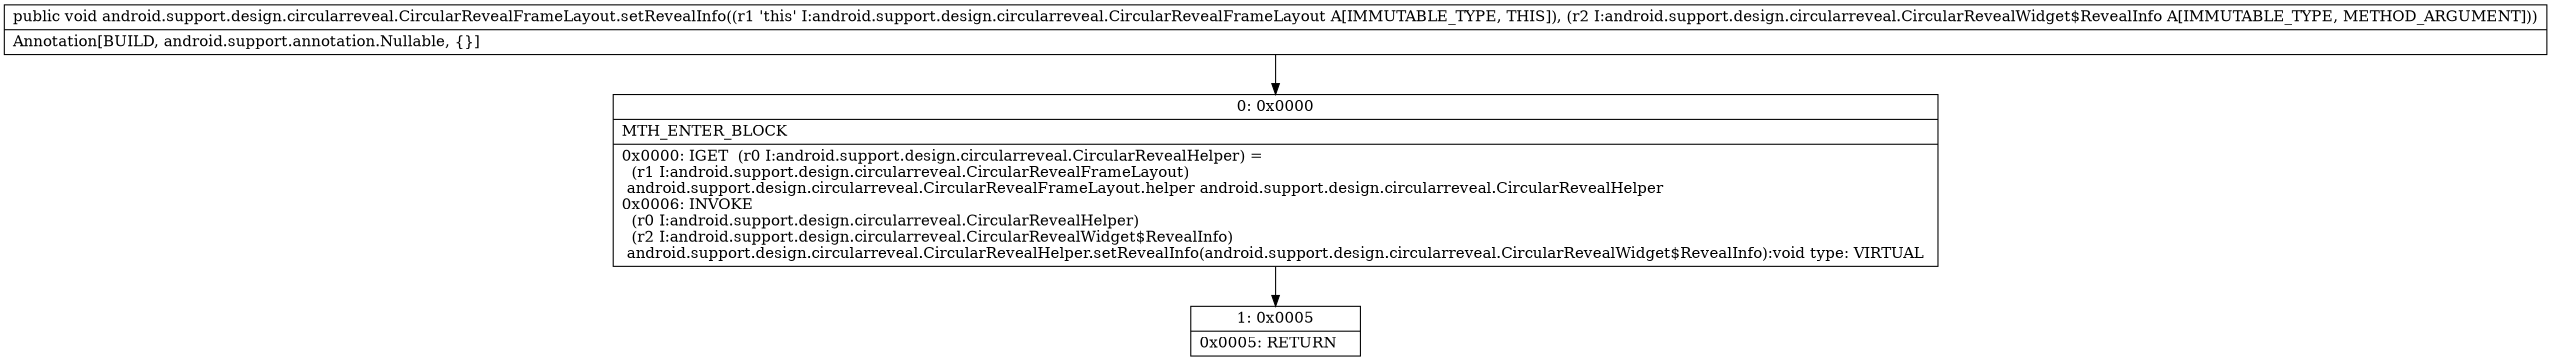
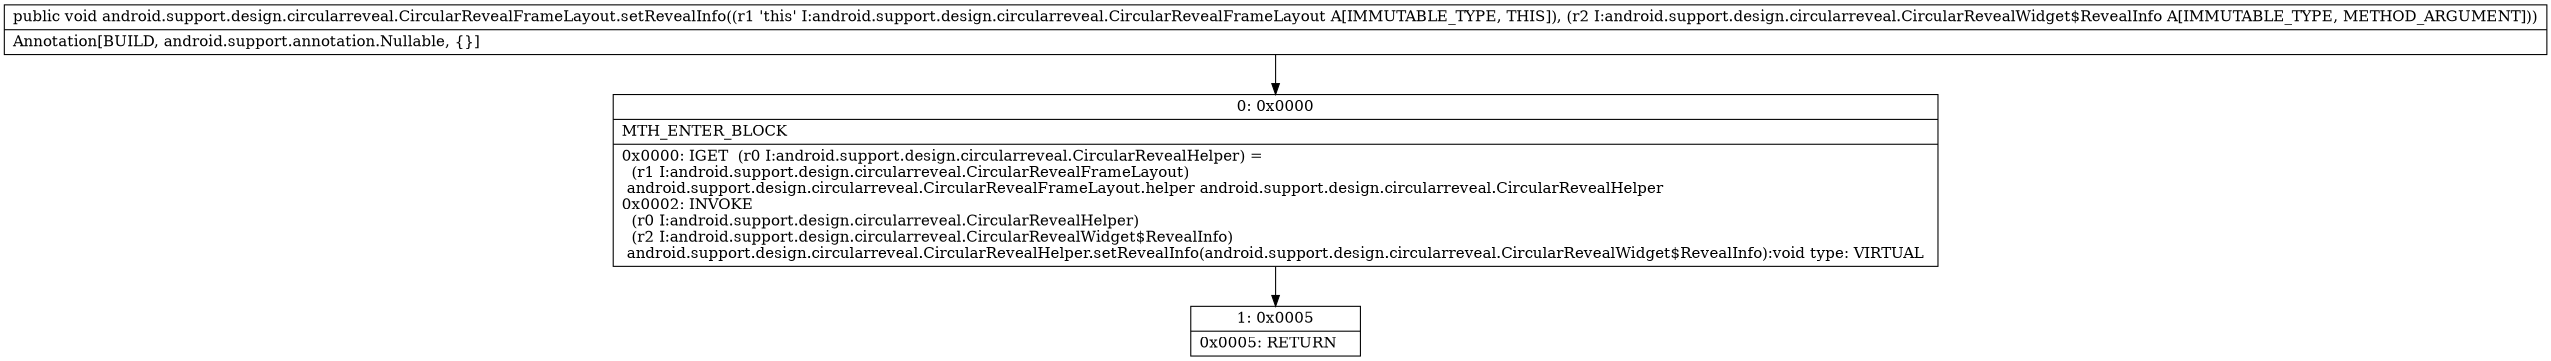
node "0: 0x0000": text "0x0006: INVOKE" -> "0x0002: INVOKE"
